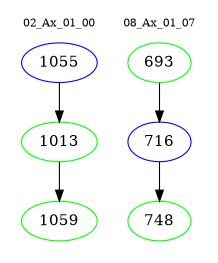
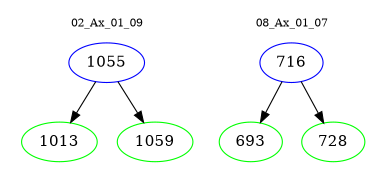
cluster "02_Ax_01_00": label "02_Ax_01_00" -> "02_Ax_01_09"
edge "693" -> "716": reversed
edge "1013" -> "1059": now "1055" -> "1059"
node "748": label "748" -> "728"
